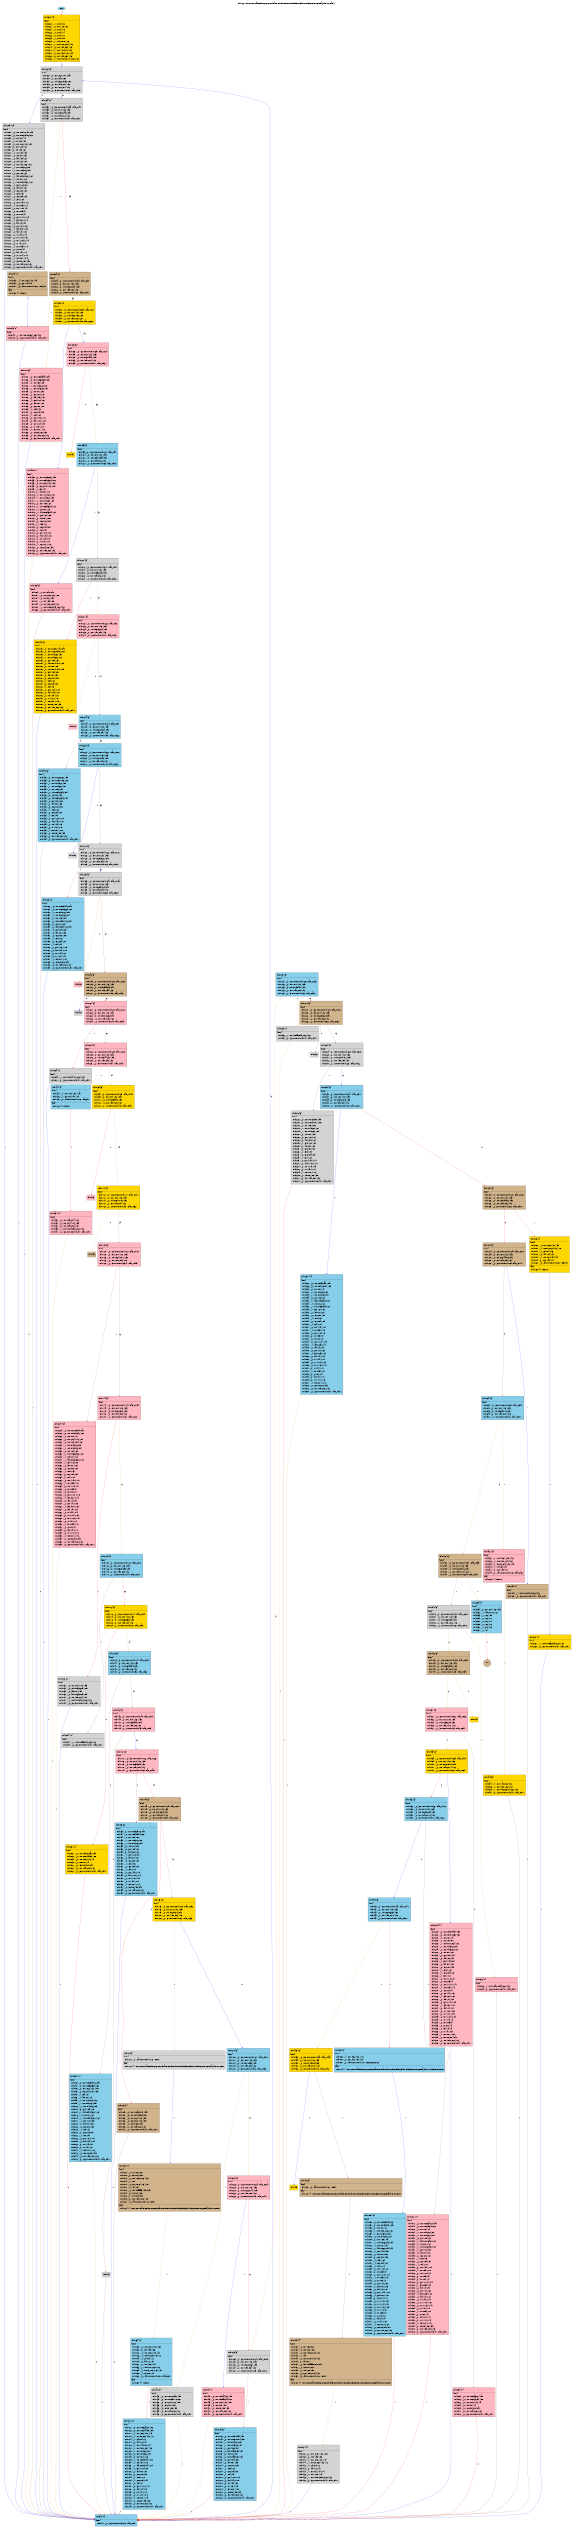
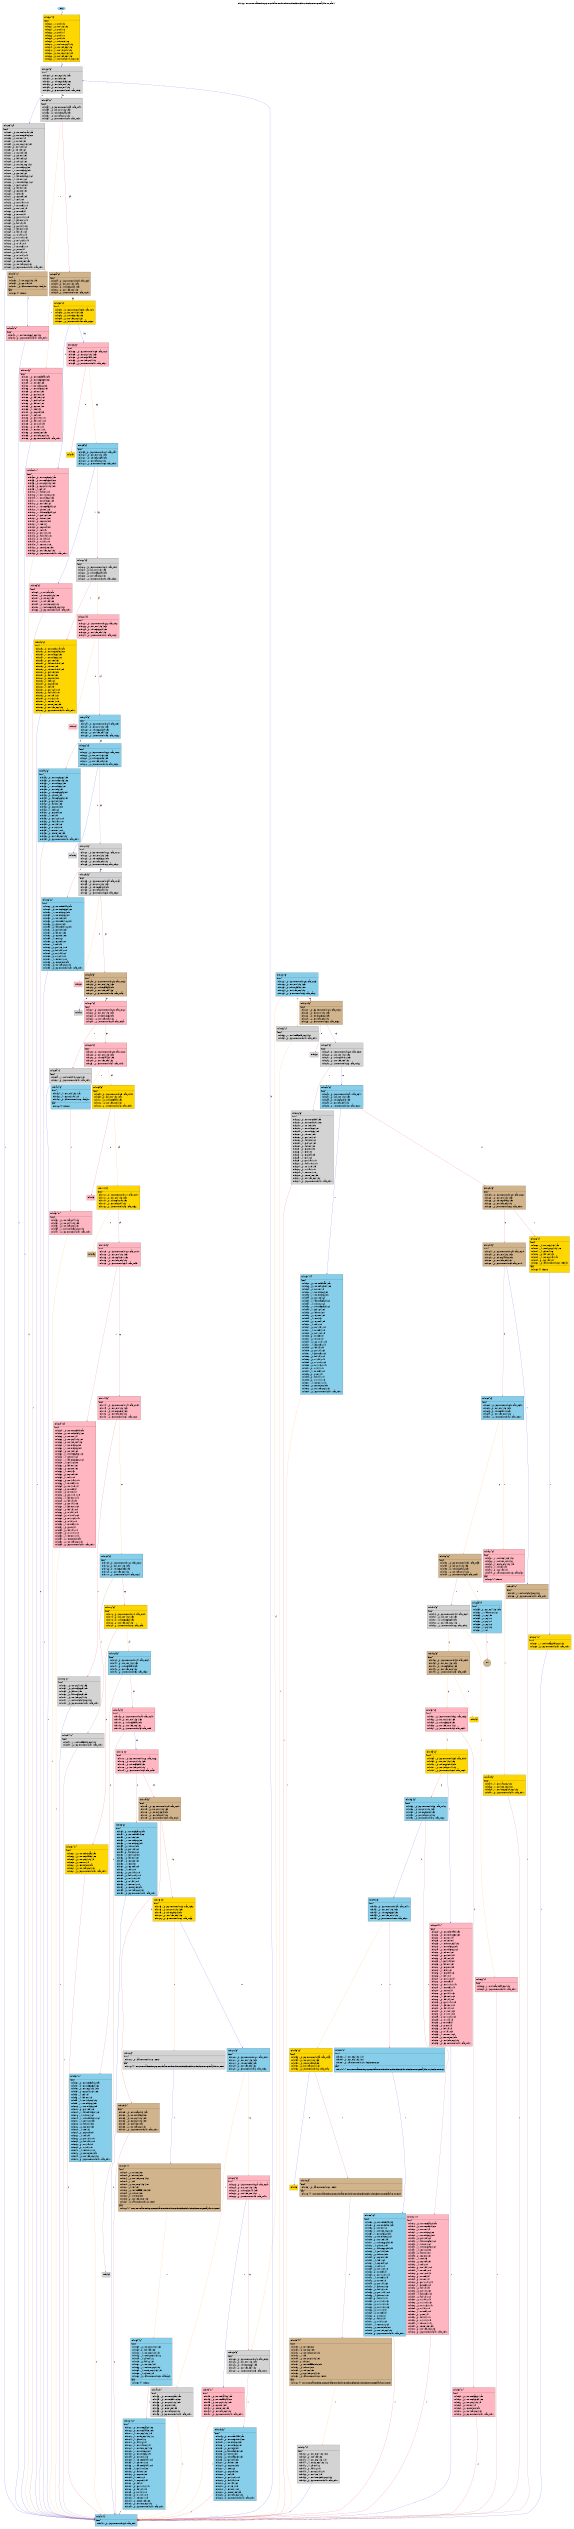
edge "0x40245f" -> "0x4024d1 [5]": now "0x402194 [12]" -> "0x4024d1 [5]"
